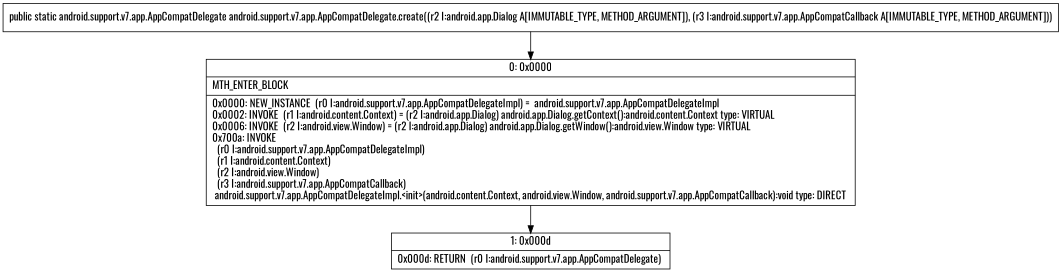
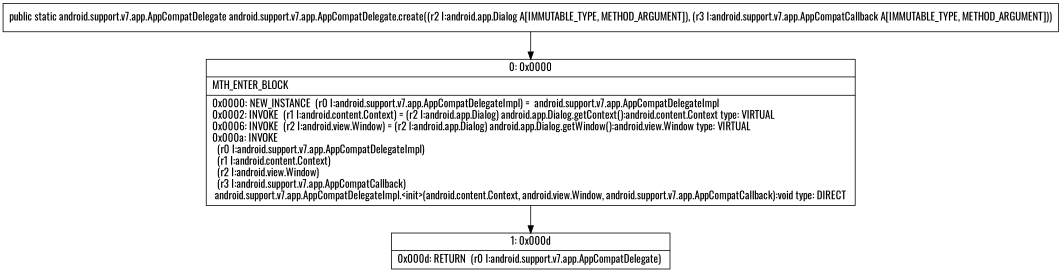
node "0: 0x0000": text "0x700a: INVOKE" -> "0x000a: INVOKE"
